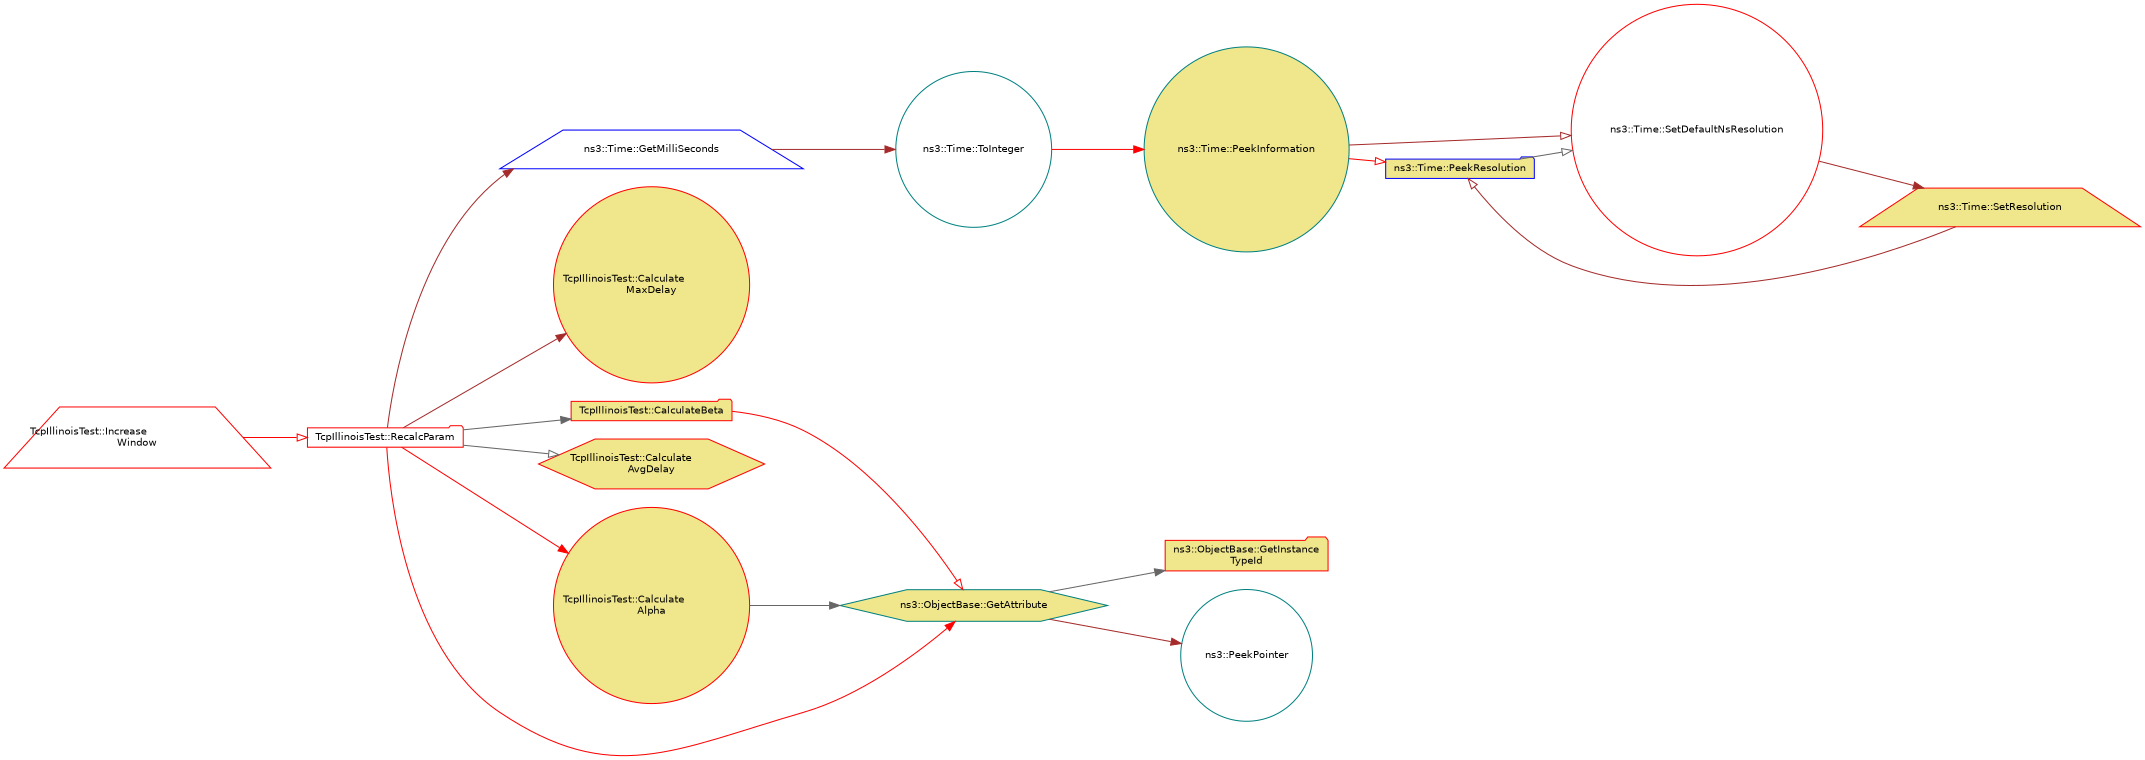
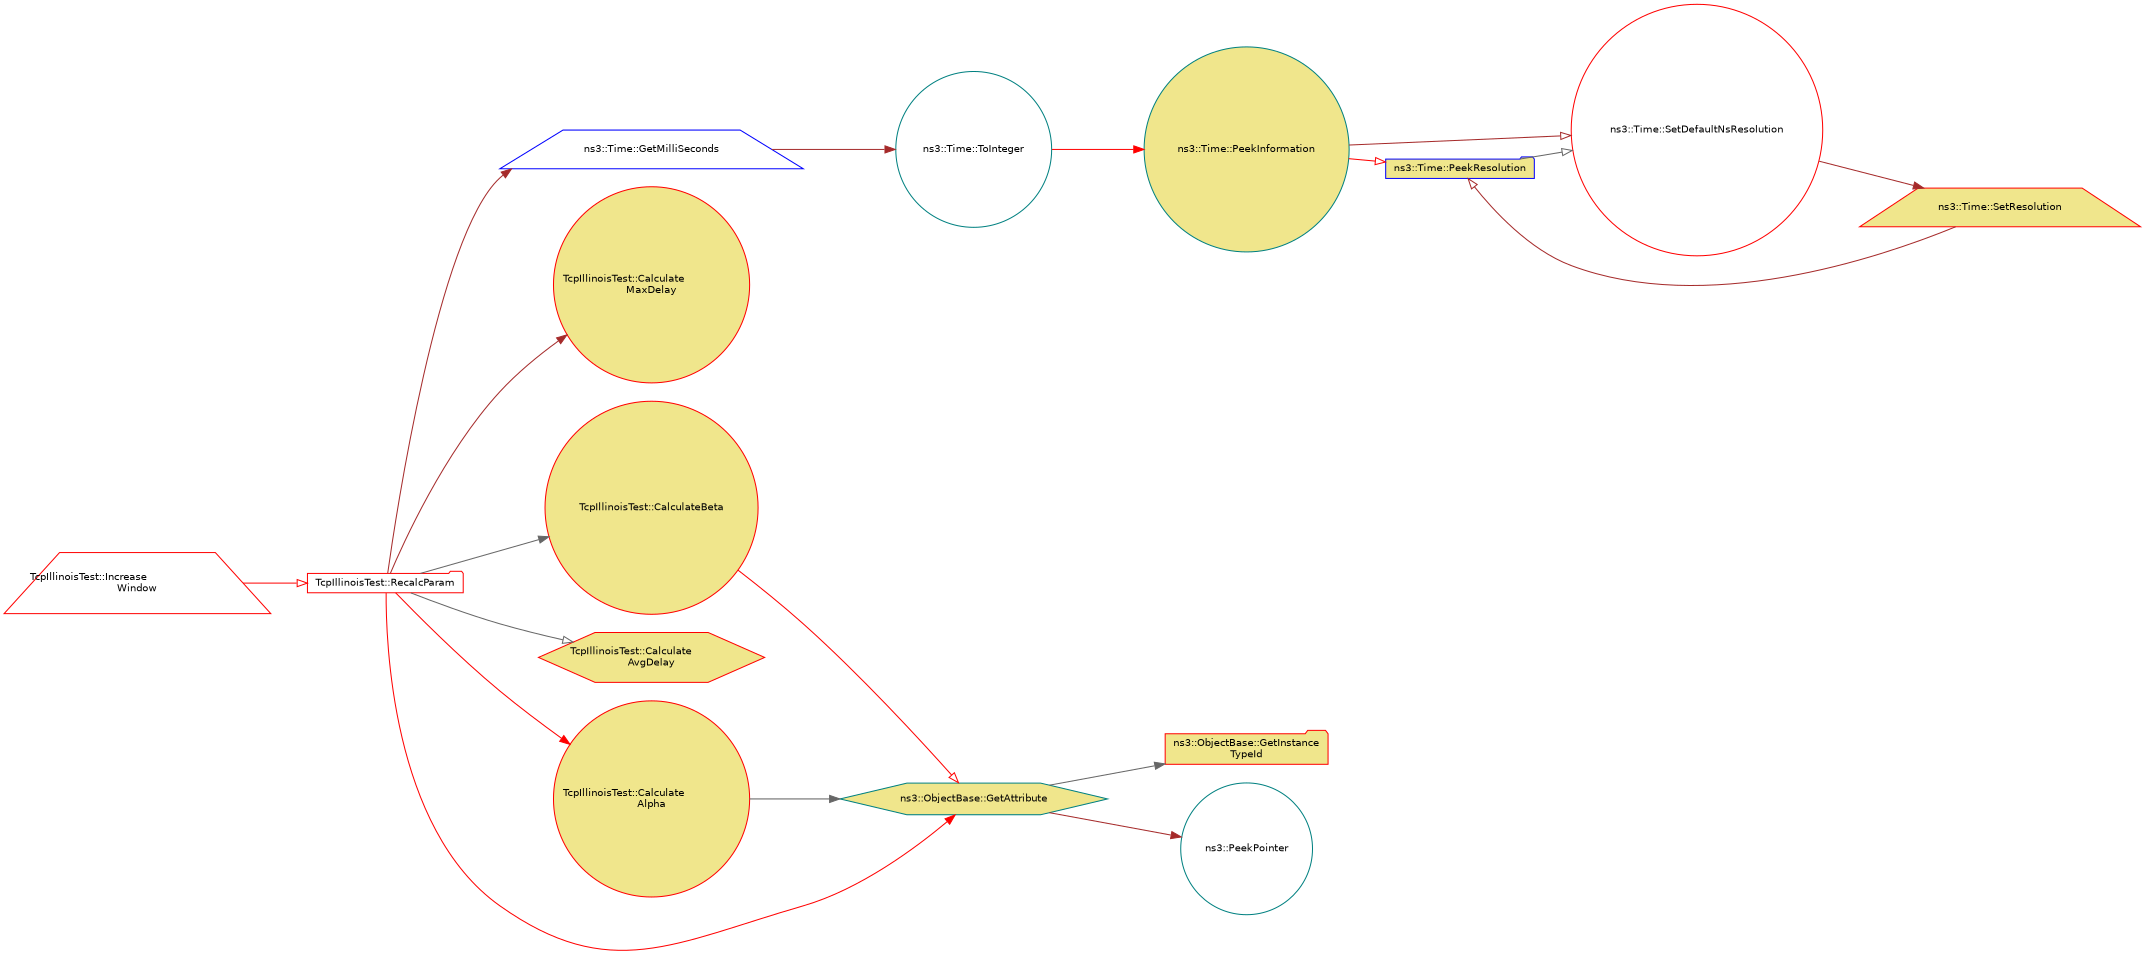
node "TcpIllinoisTest::CalculateBeta": shape folder -> circle
